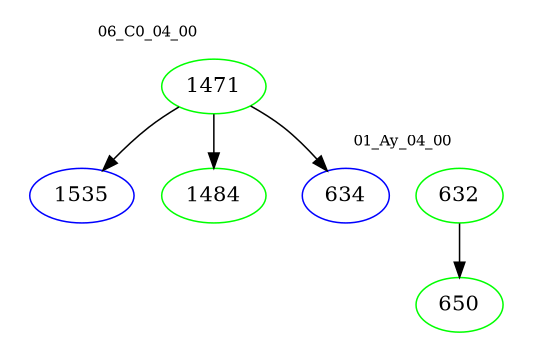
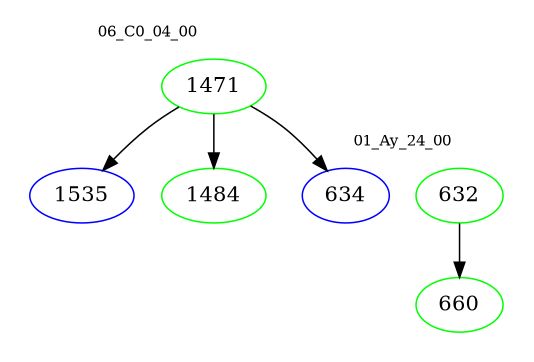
cluster "01_Ay_04_00": label "01_Ay_04_00" -> "01_Ay_24_00"
node "650": label "650" -> "660"
